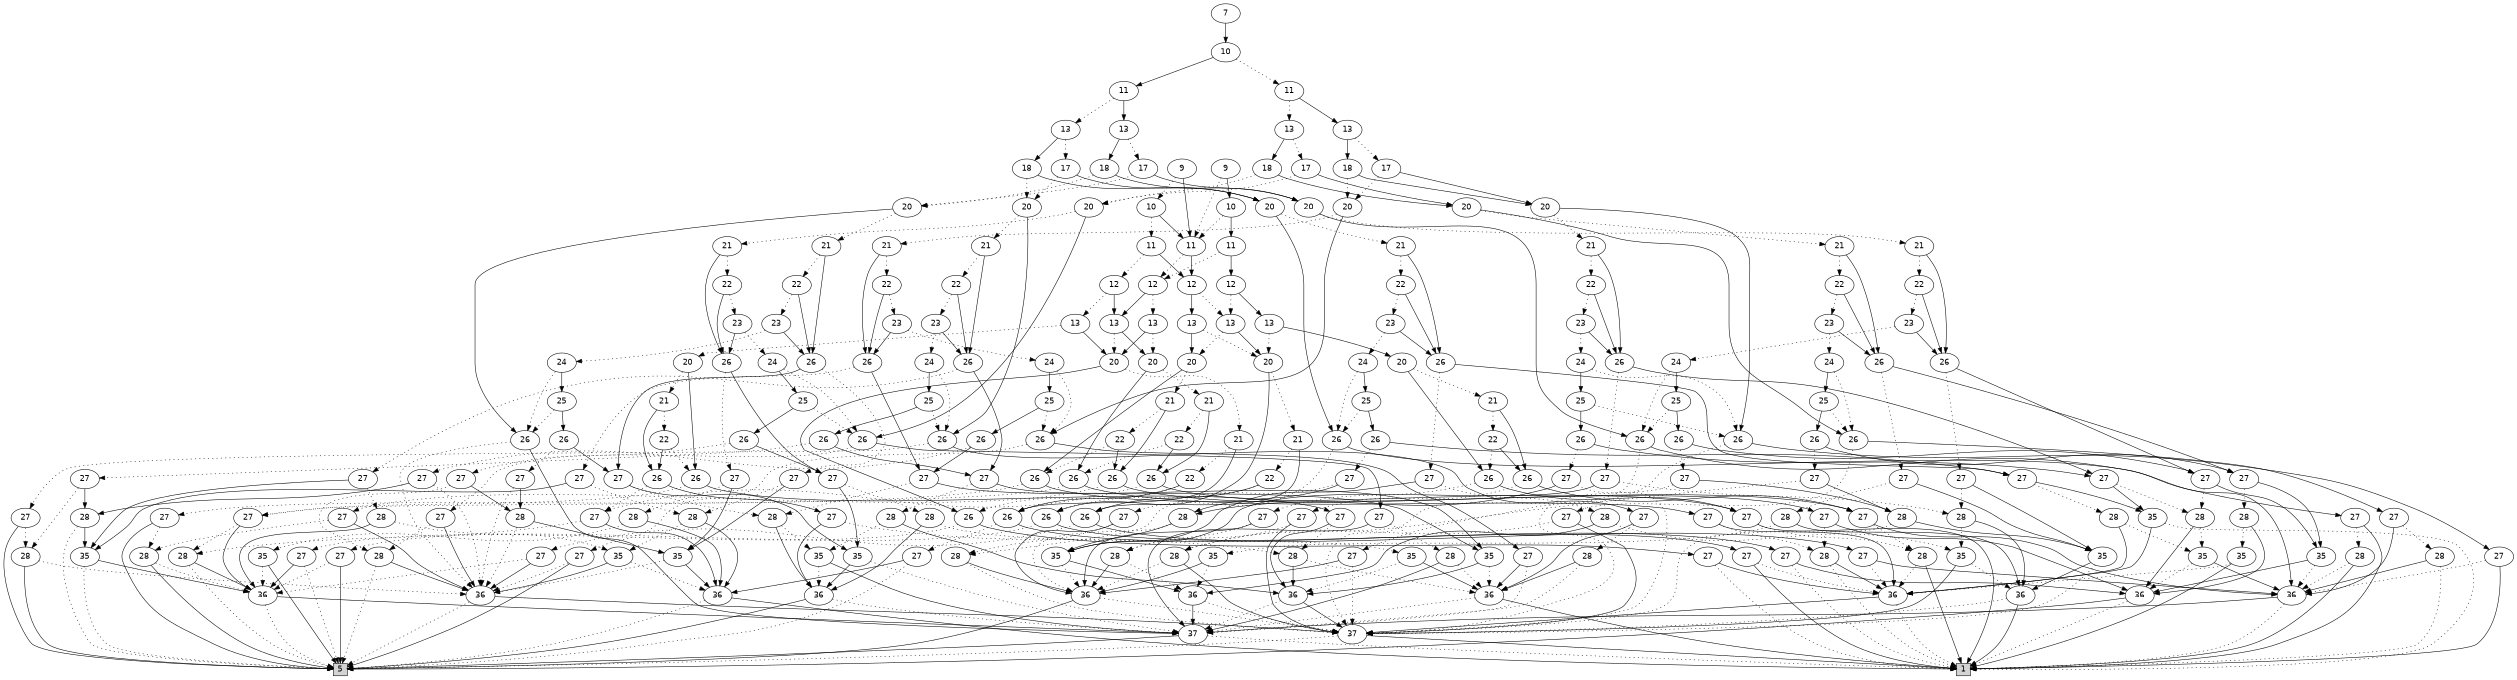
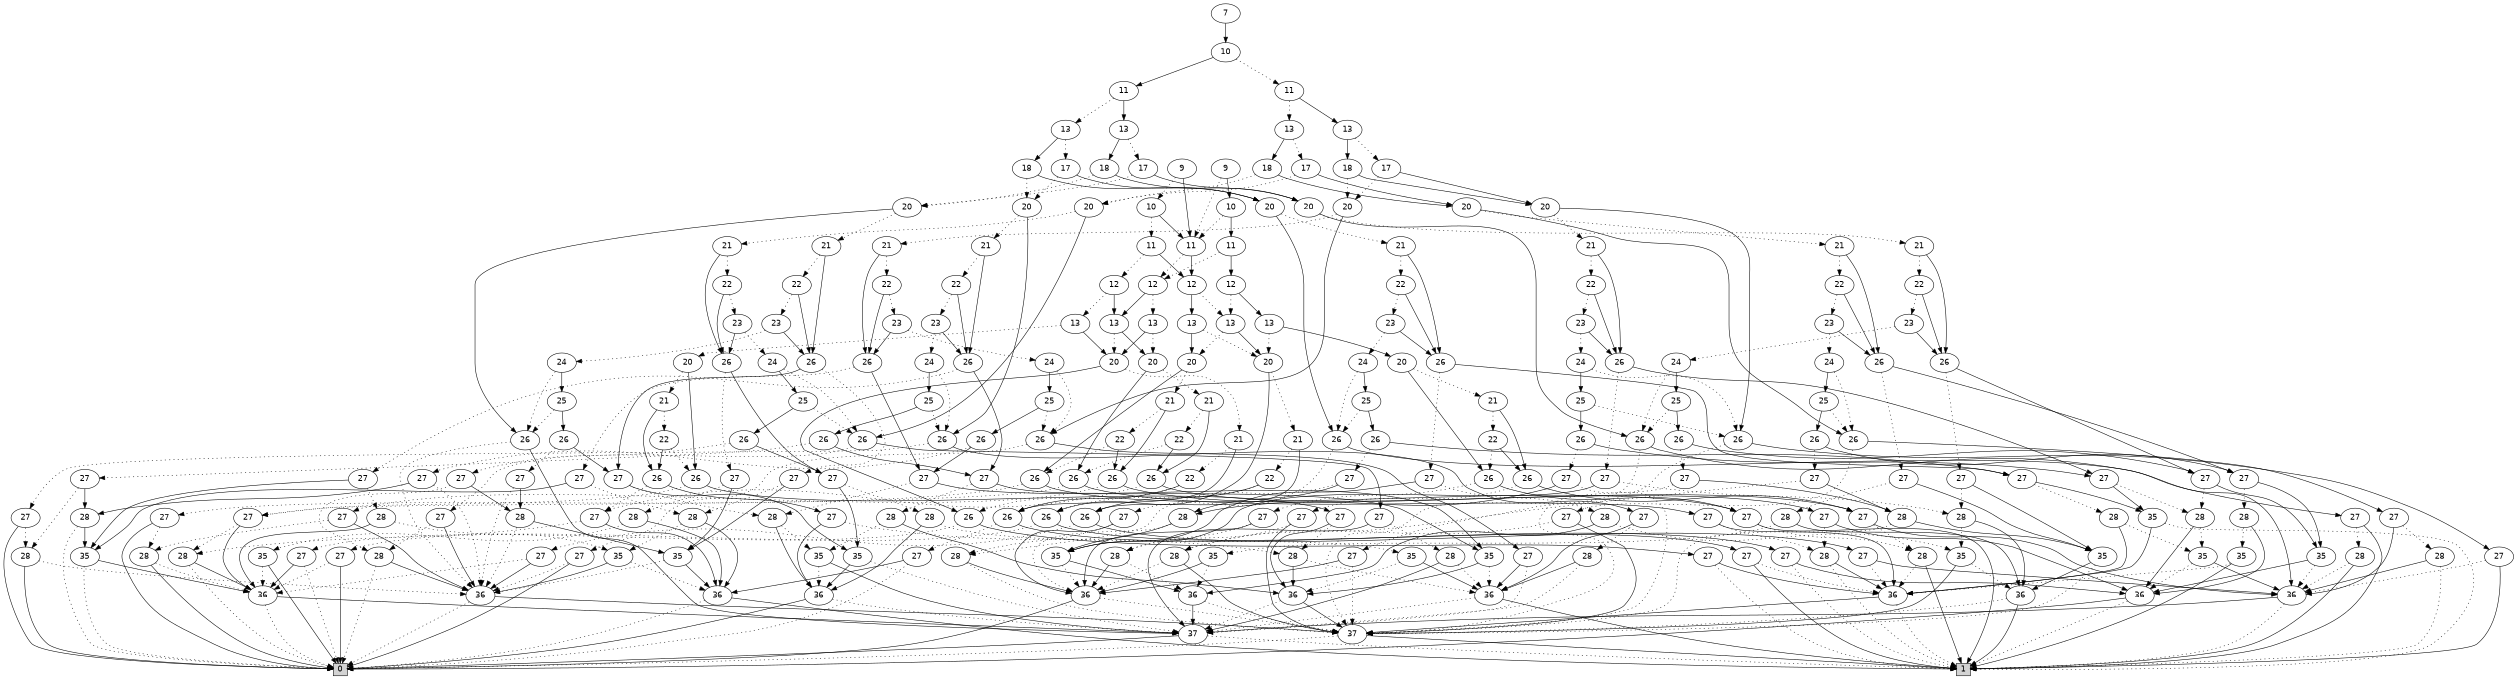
node "5": label "5" -> "0"
